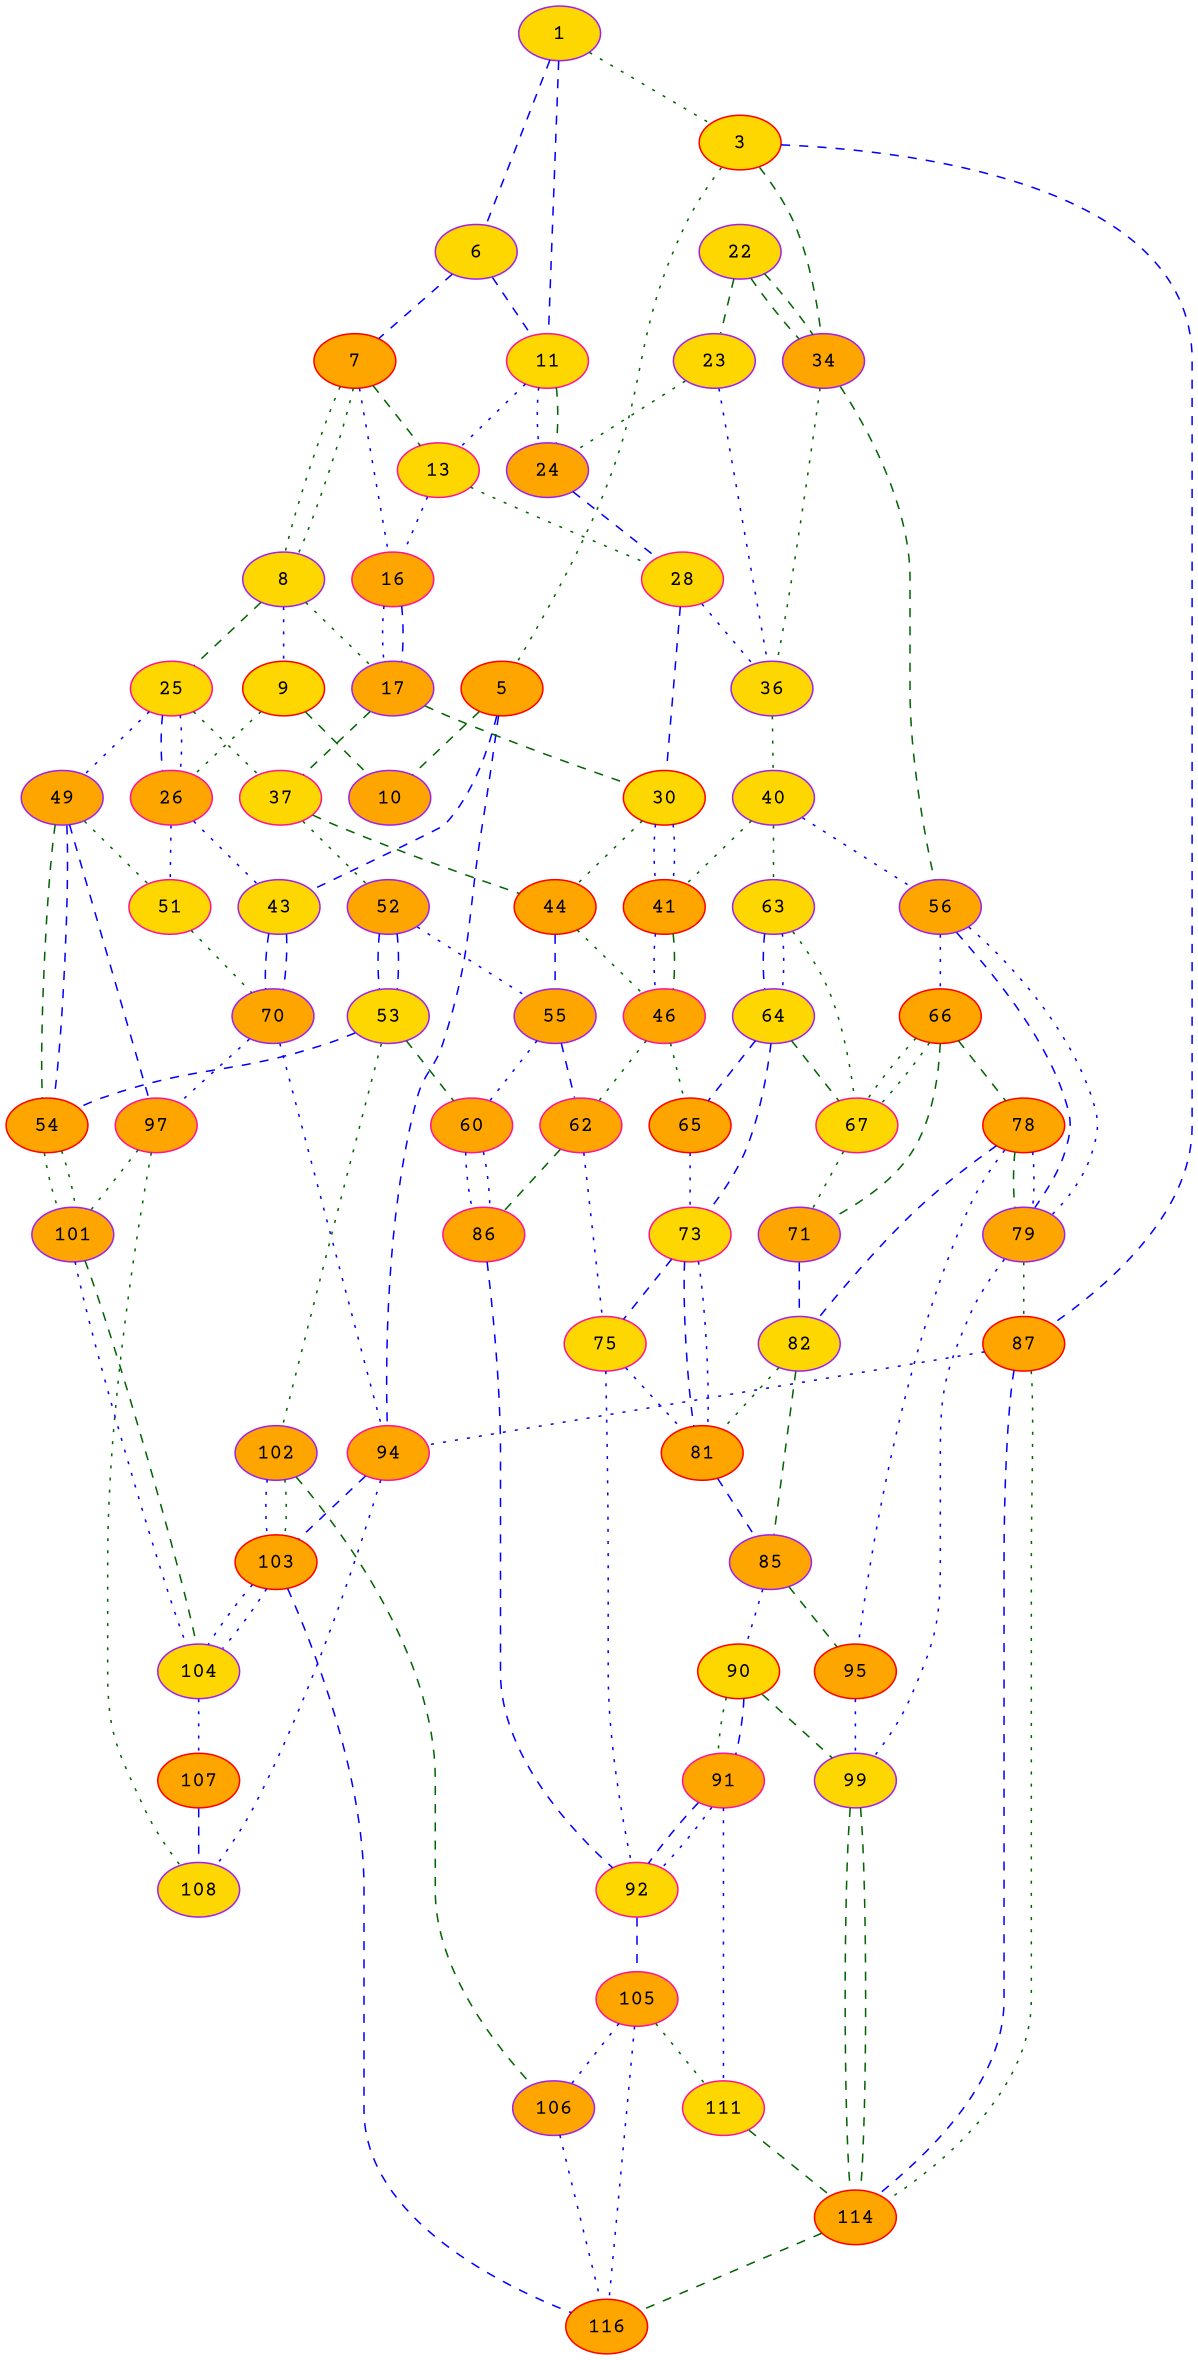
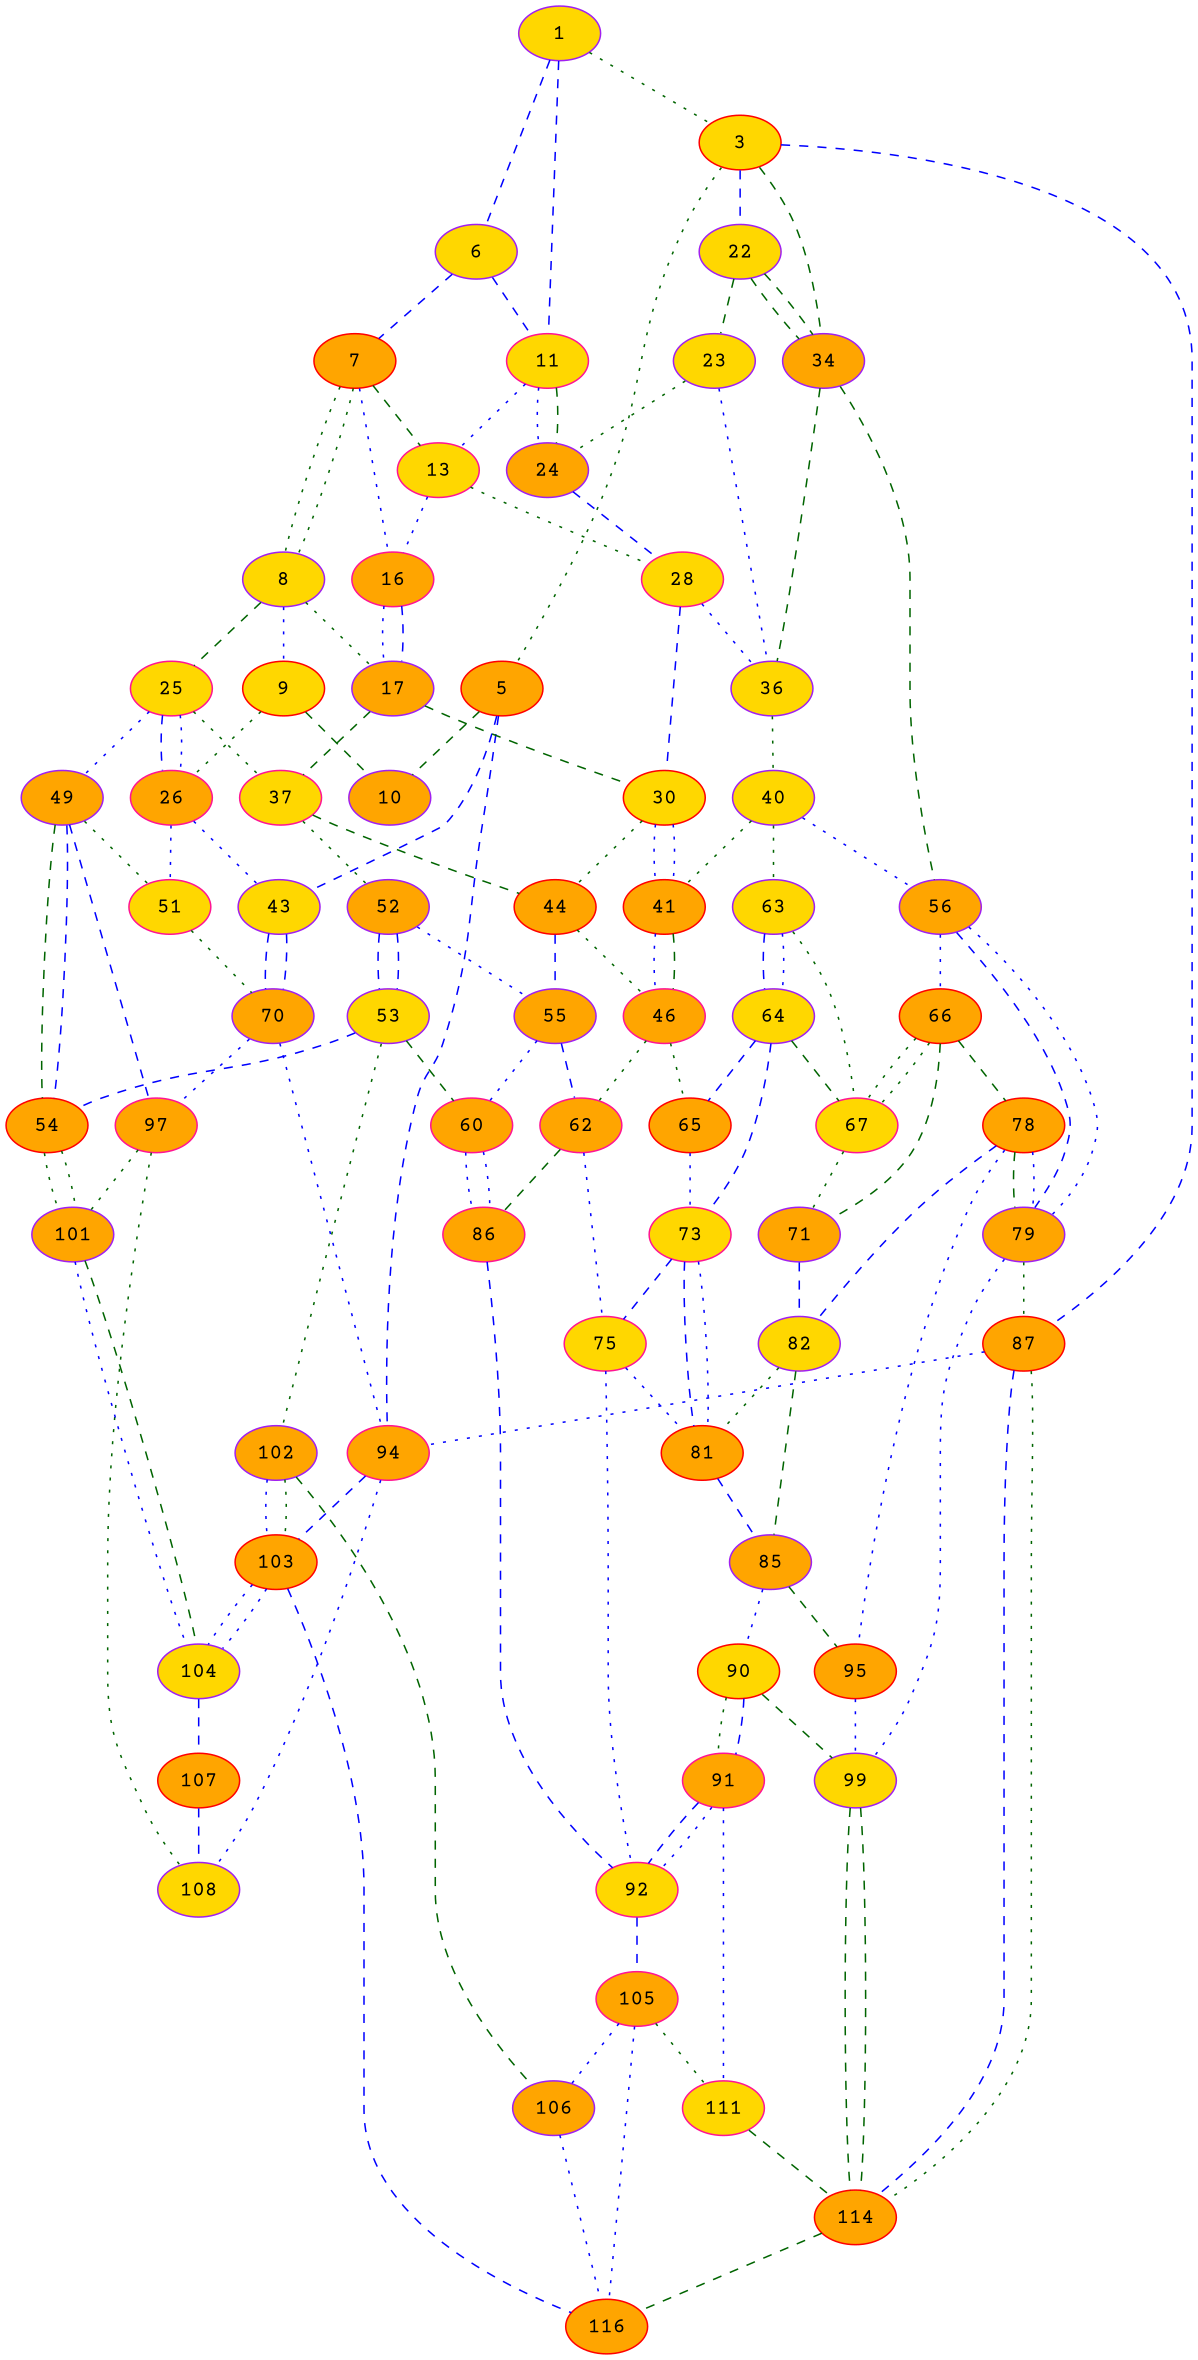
edge "3" -- "22": added
edge "34" -- "36": style dotted -> dashed
edge "104" -- "107": style dotted -> dashed
